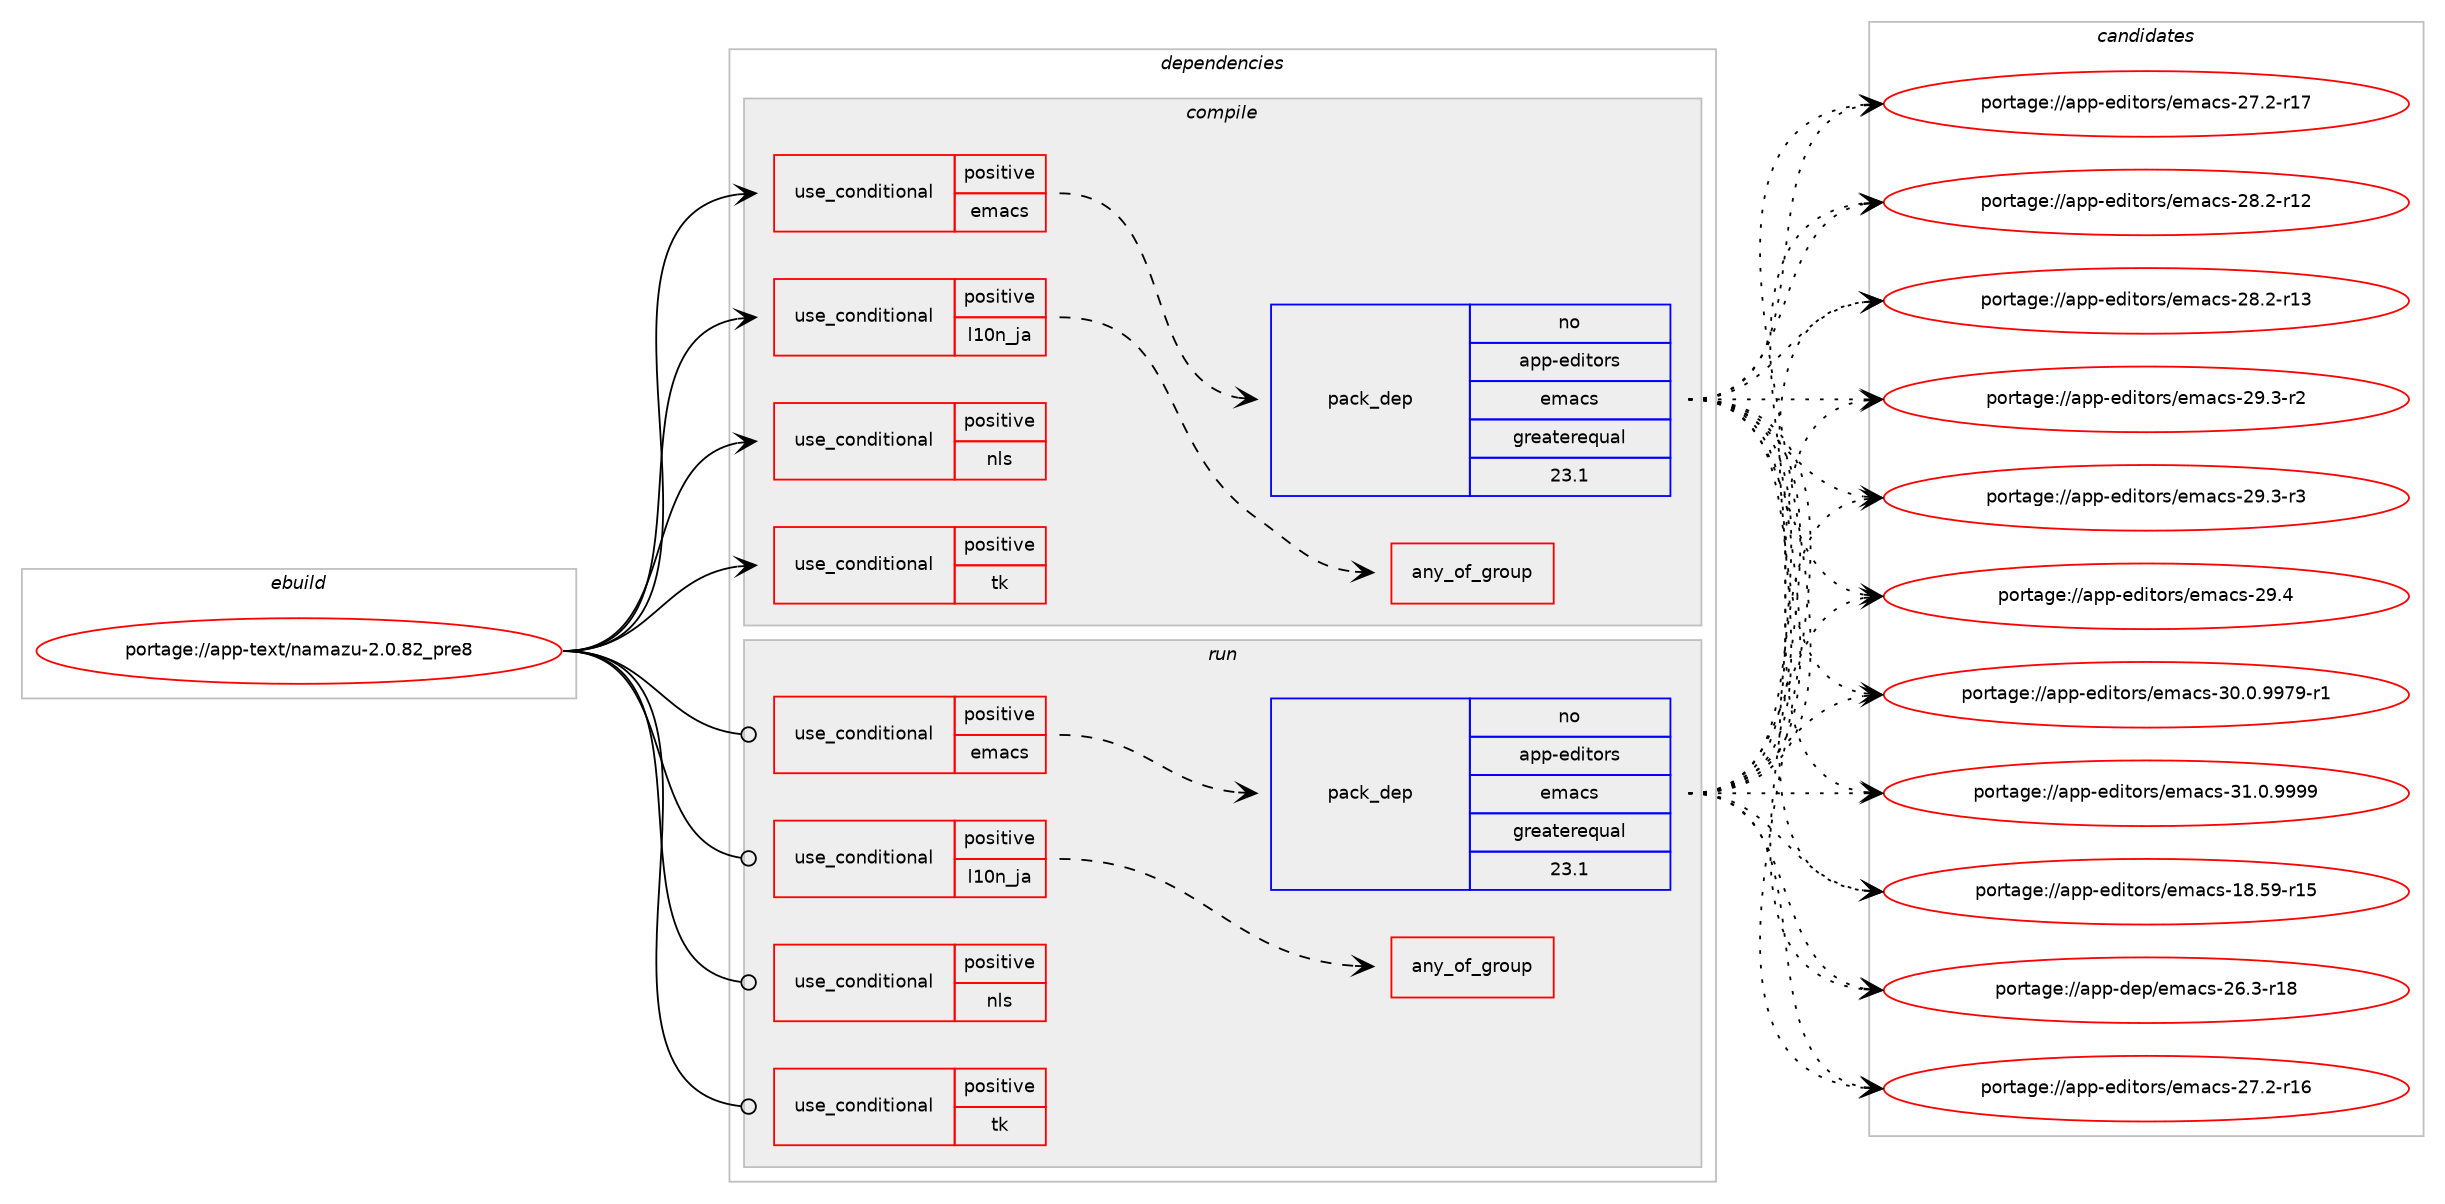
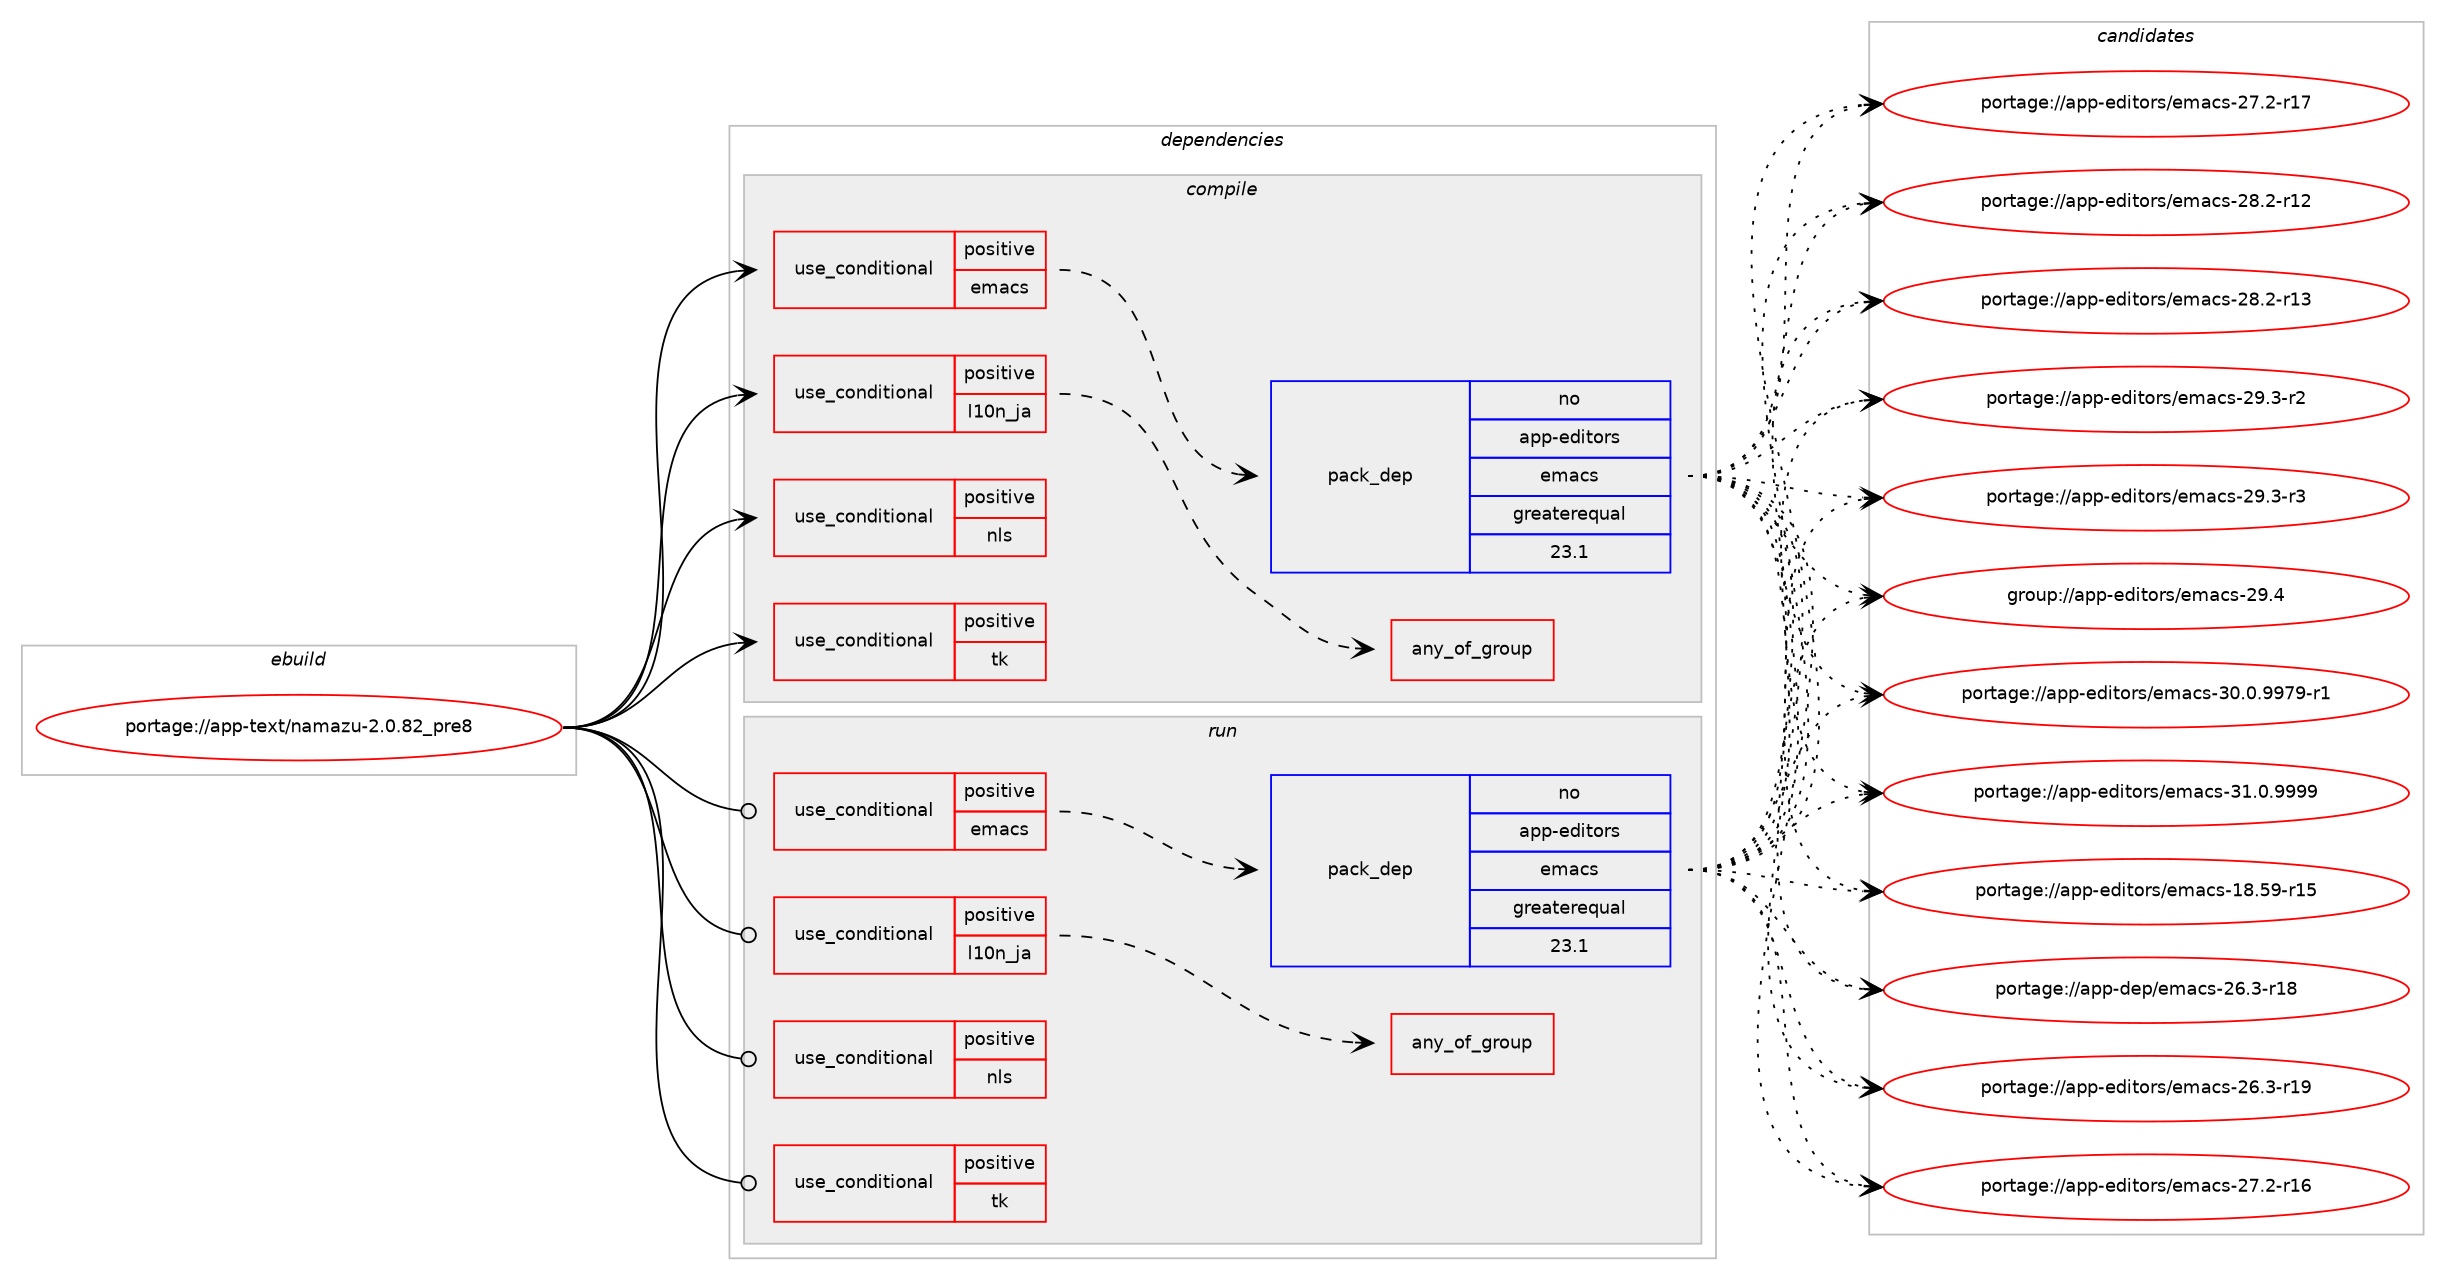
node "portage://app-editors/emacs-29.4": label "portage://app-editors/emacs-29.4" -> "group://app-editors/emacs-29.4"
node "portage://app-editors/emacs-26.3-r19": added
